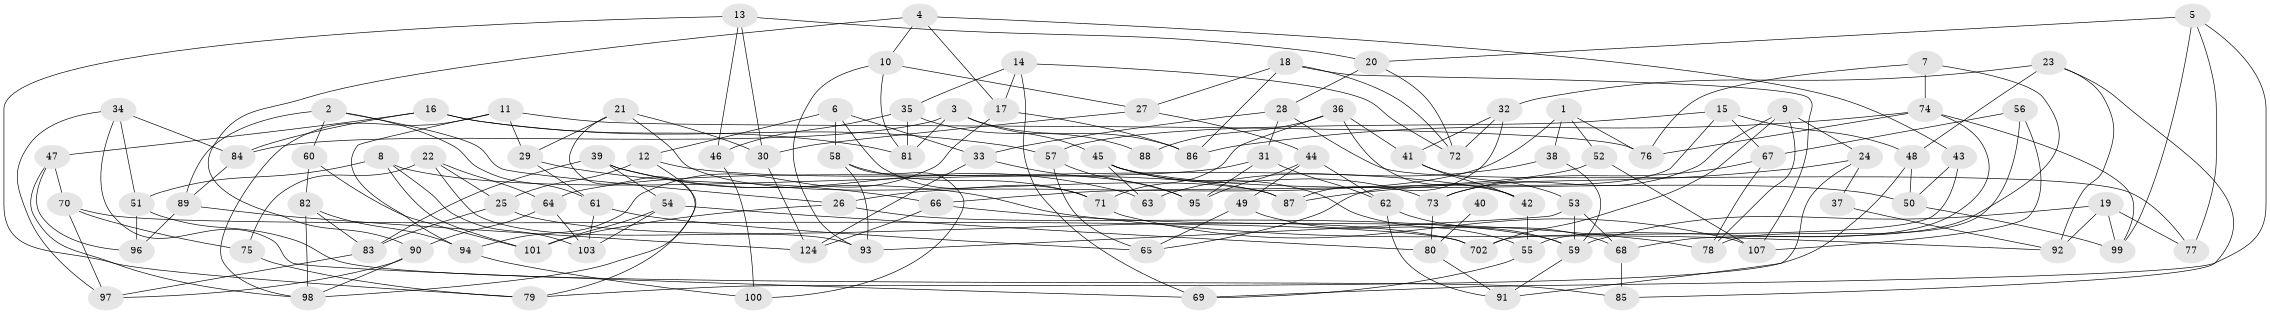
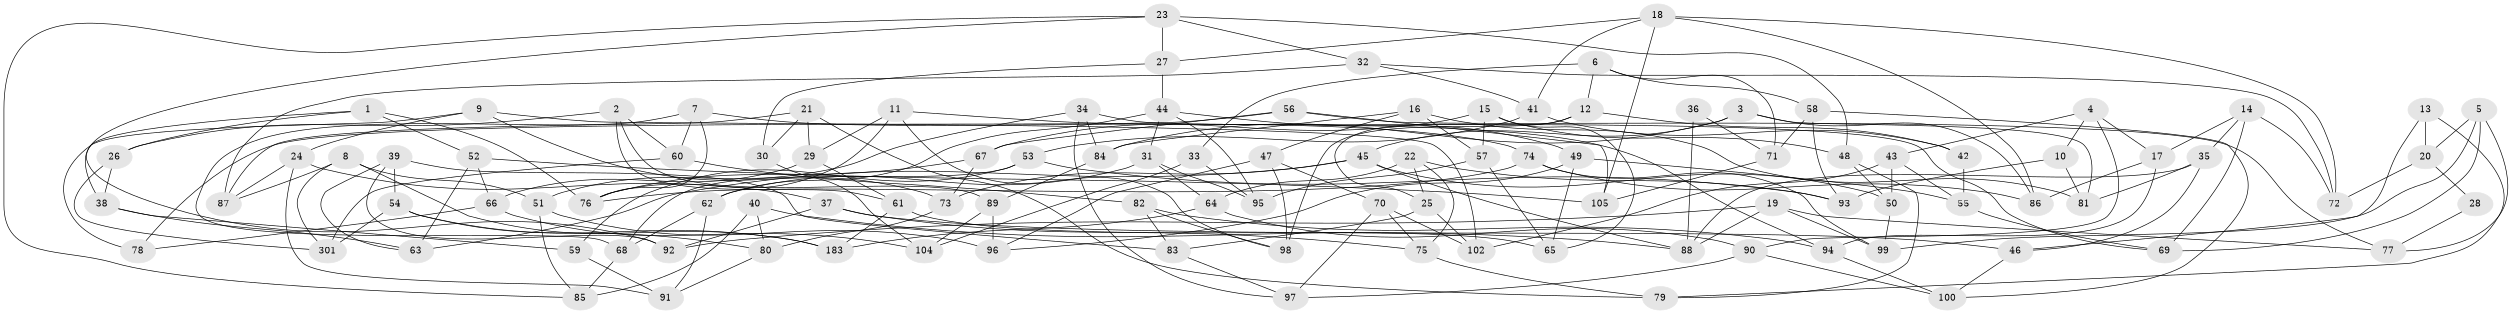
edge "13" -- "30": removed
edge "10" -- "27": now "23" -- "27"
edge "28" -- "33": removed
edge "56" -- "77": added
edge "7" -- "60": added
edge "28" -- "31": now "44" -- "31"
edge "36" -- "41": now "18" -- "41"
edge "36" -- "42": removed
edge "52" -- "63": added
edge "67" -- "78": now "67" -- "76"
edge "45" -- "59": now "45" -- "88"
edge "49" -- "96": added
edge "19" -- "59": now "19" -- "88"
edge "26" -- "59": now "26" -- "38"
edge "37" -- "75": added
edge "37" -- "46": added
edge "40" -- "88": added
edge "74" -- "55": now "43" -- "55"
node "101": label "101" -> "301"
node "103": label "103" -> "183"
node "124": label "124" -> "104"
node "702": label "702" -> "102"
node "107": label "107" -> "105"
edge "40" -- "85": added
edge "90" -- "98": now "90" -- "100"
